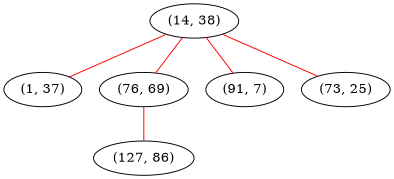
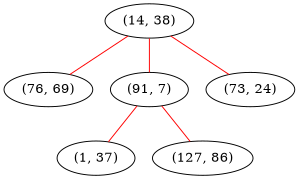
edge "(14, 38)" -- "(1, 37)": now "(91, 7)" -- "(1, 37)"
node "(73, 25)": label "(73, 25)" -> "(73, 24)"
edge "(76, 69)" -- "(127, 86)": now "(91, 7)" -- "(127, 86)"
